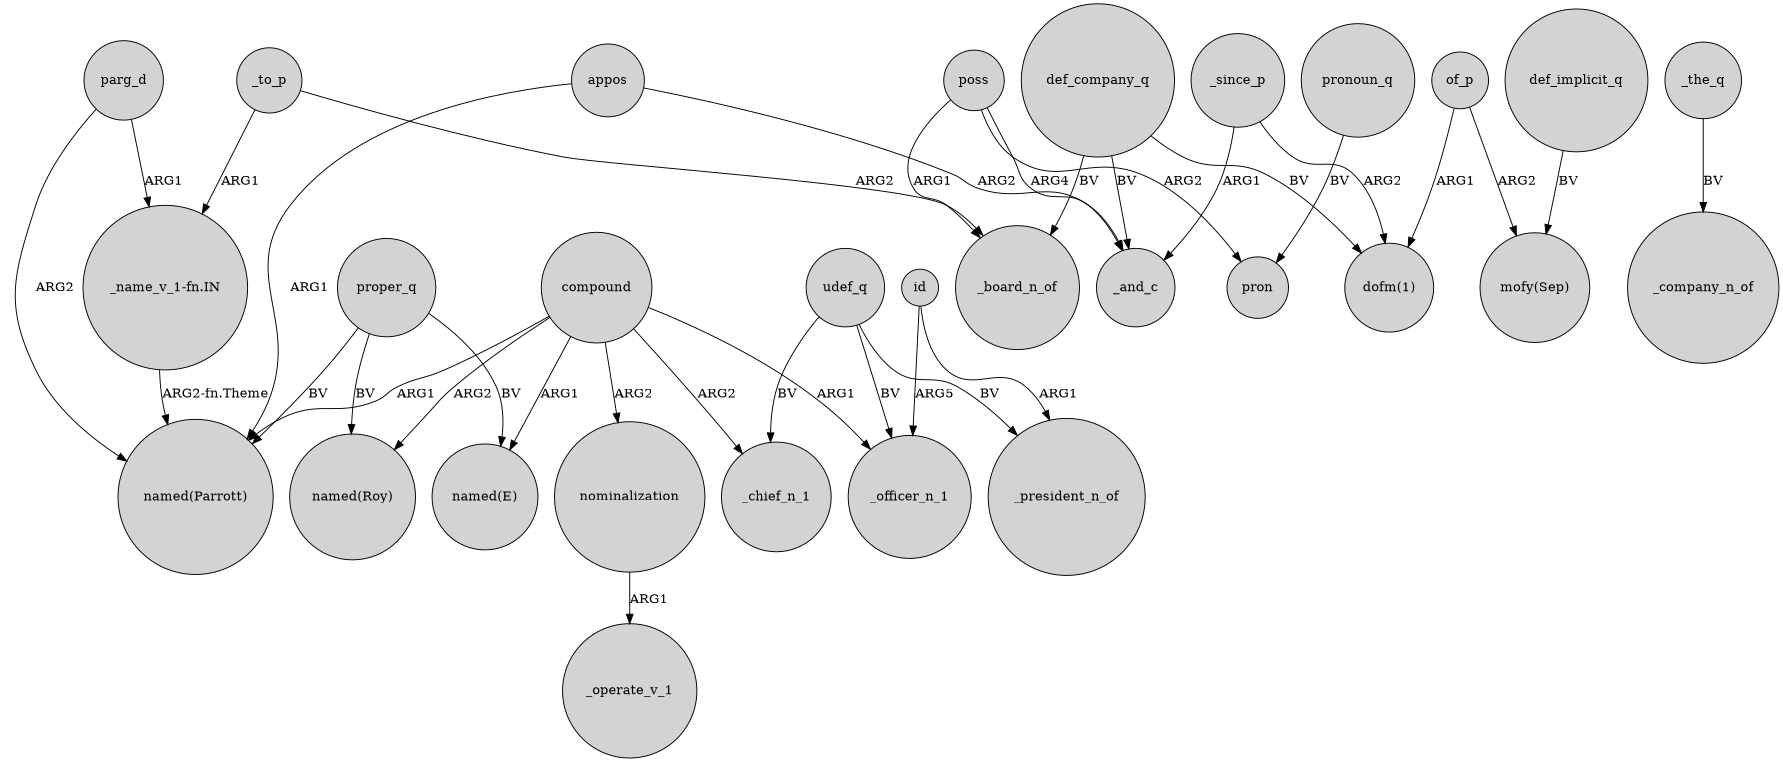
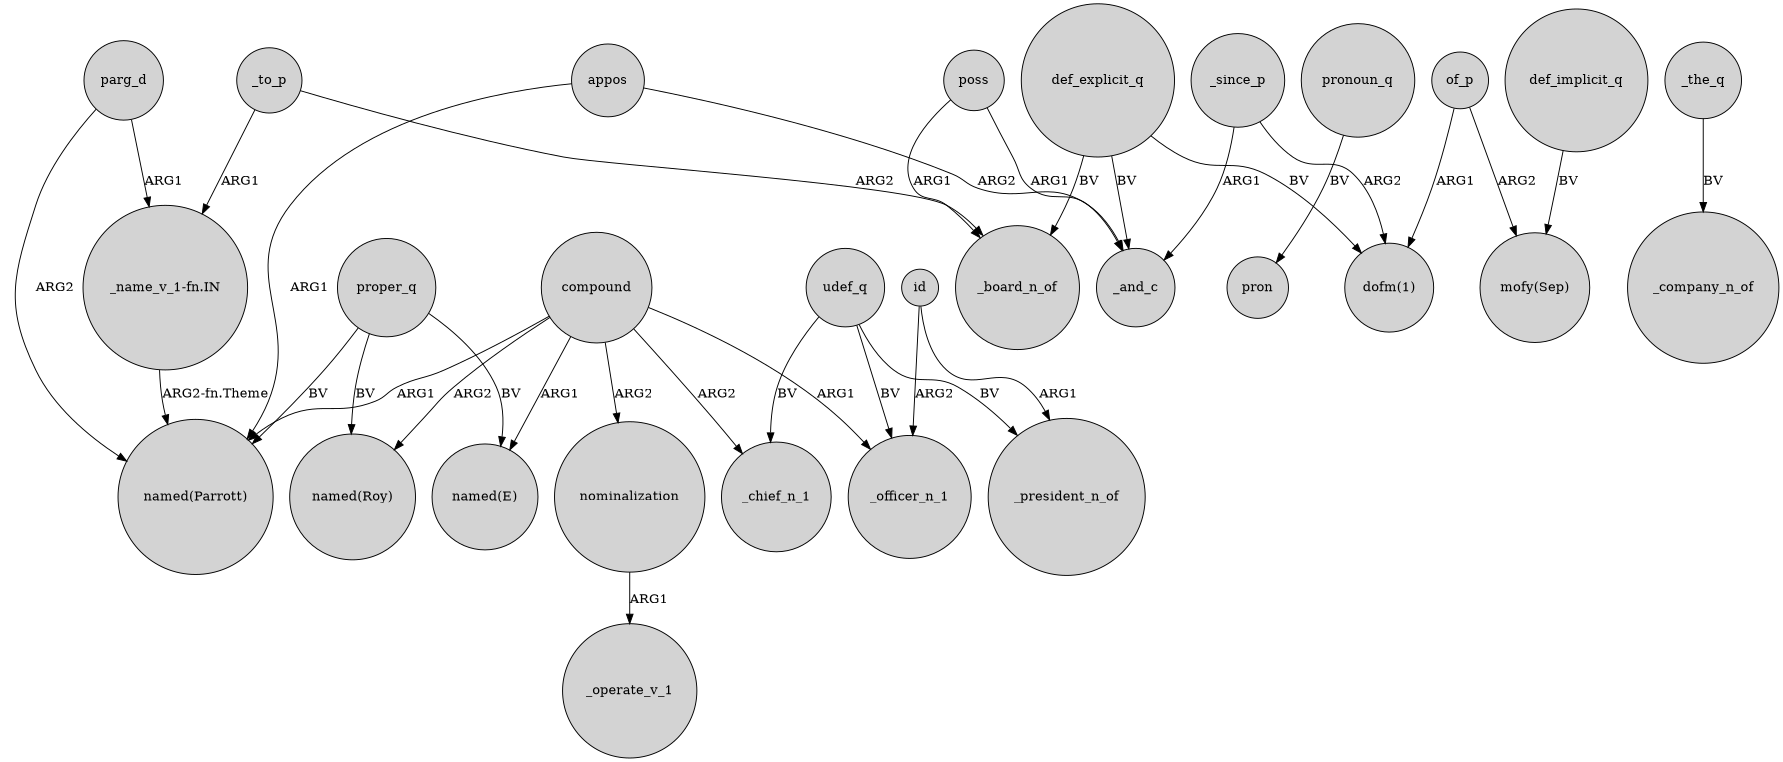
node "def_company_q": label "def_company_q" -> "def_explicit_q"
edge "poss" -> "pron": removed, label "ARG2"
edge "poss" -> "_and_c": label "ARG4" -> "ARG1"
edge "id" -> "_officer_n_1": label "ARG5" -> "ARG2"
